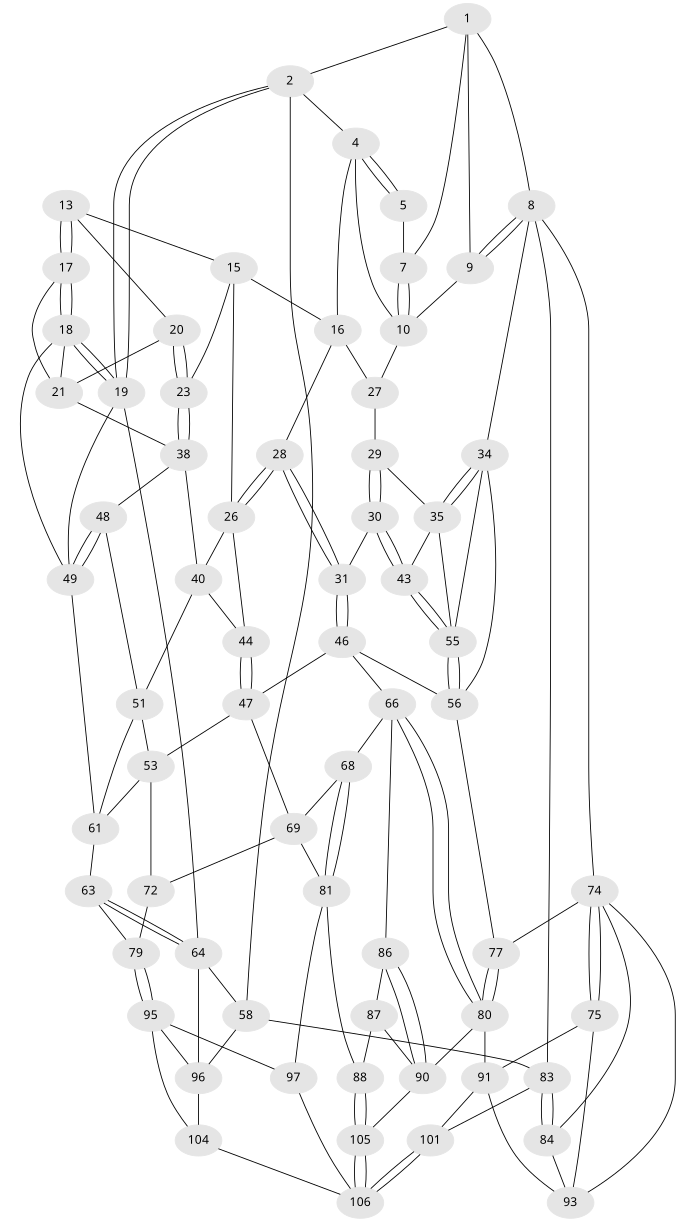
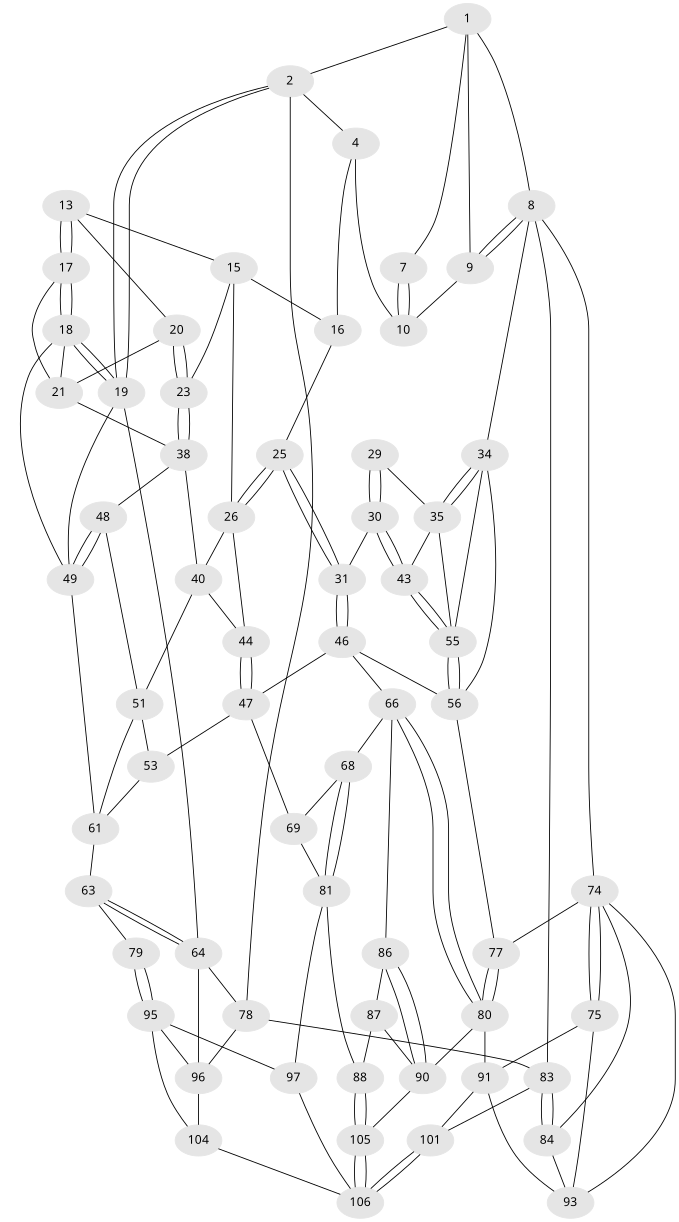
node "5": removed
node "27": removed
node "28": label "28" -> "25"
node "72": removed
node "58": label "58" -> "78"
